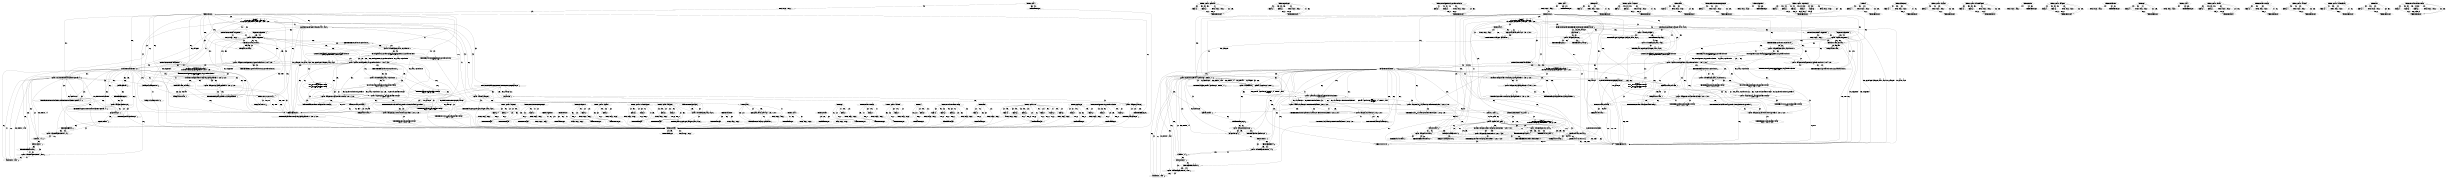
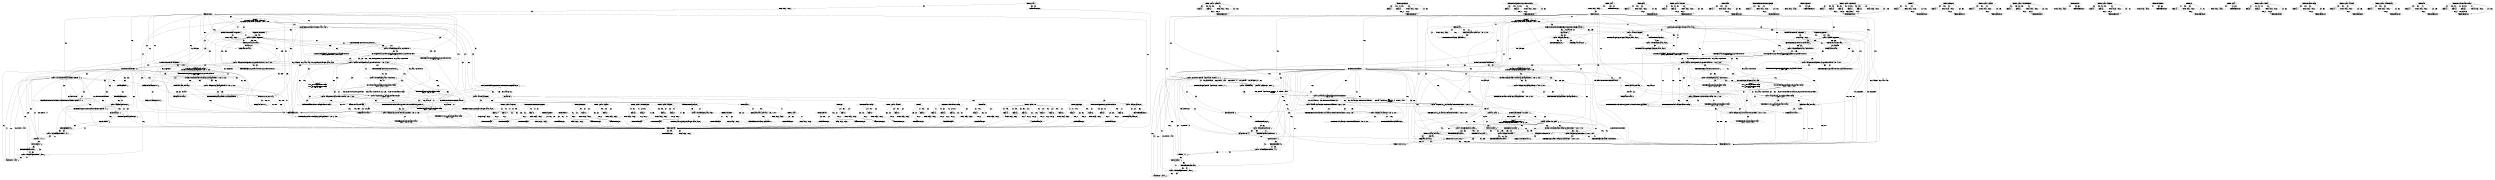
edge "(<operator>.fieldAccess,host.release)" -> "(IDENTIFIER,host,host.release())": reversed
